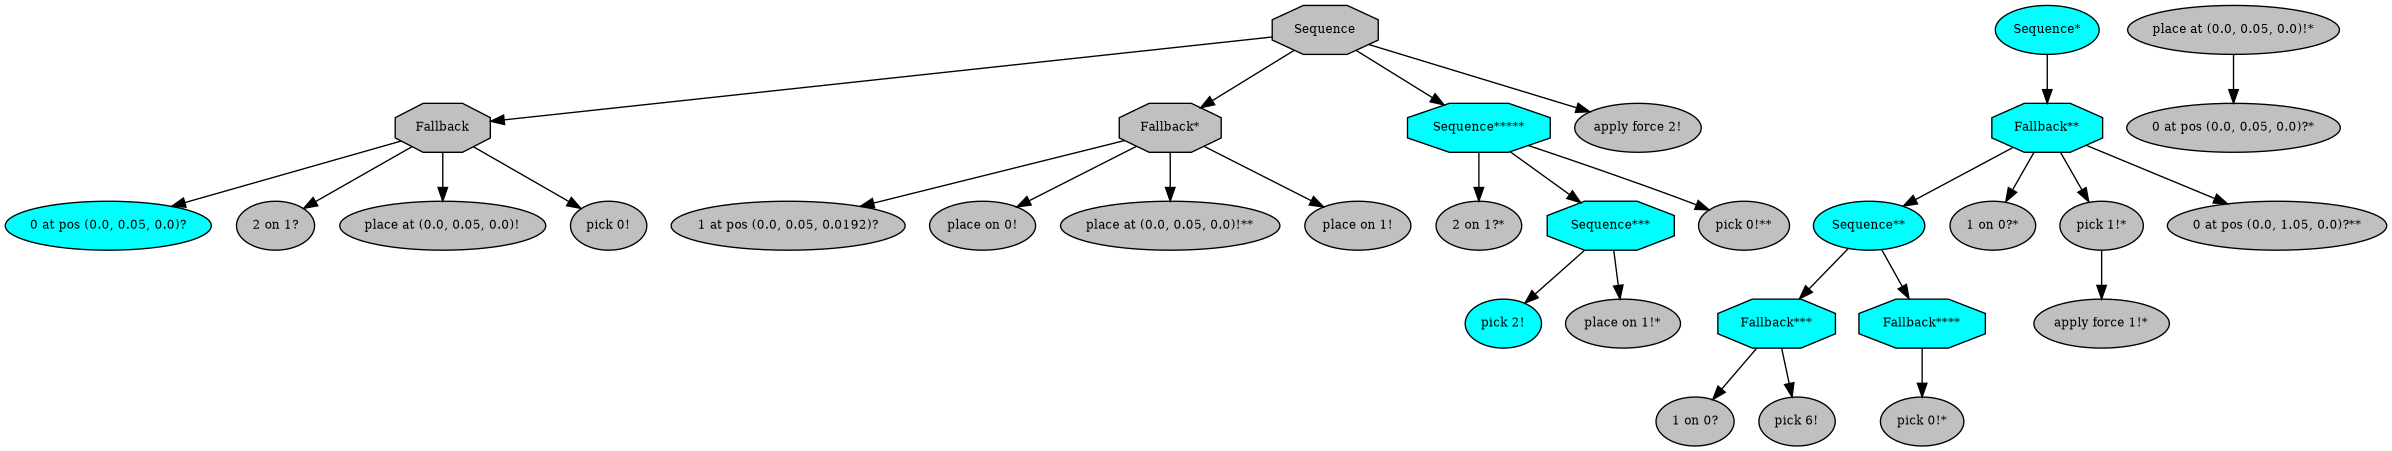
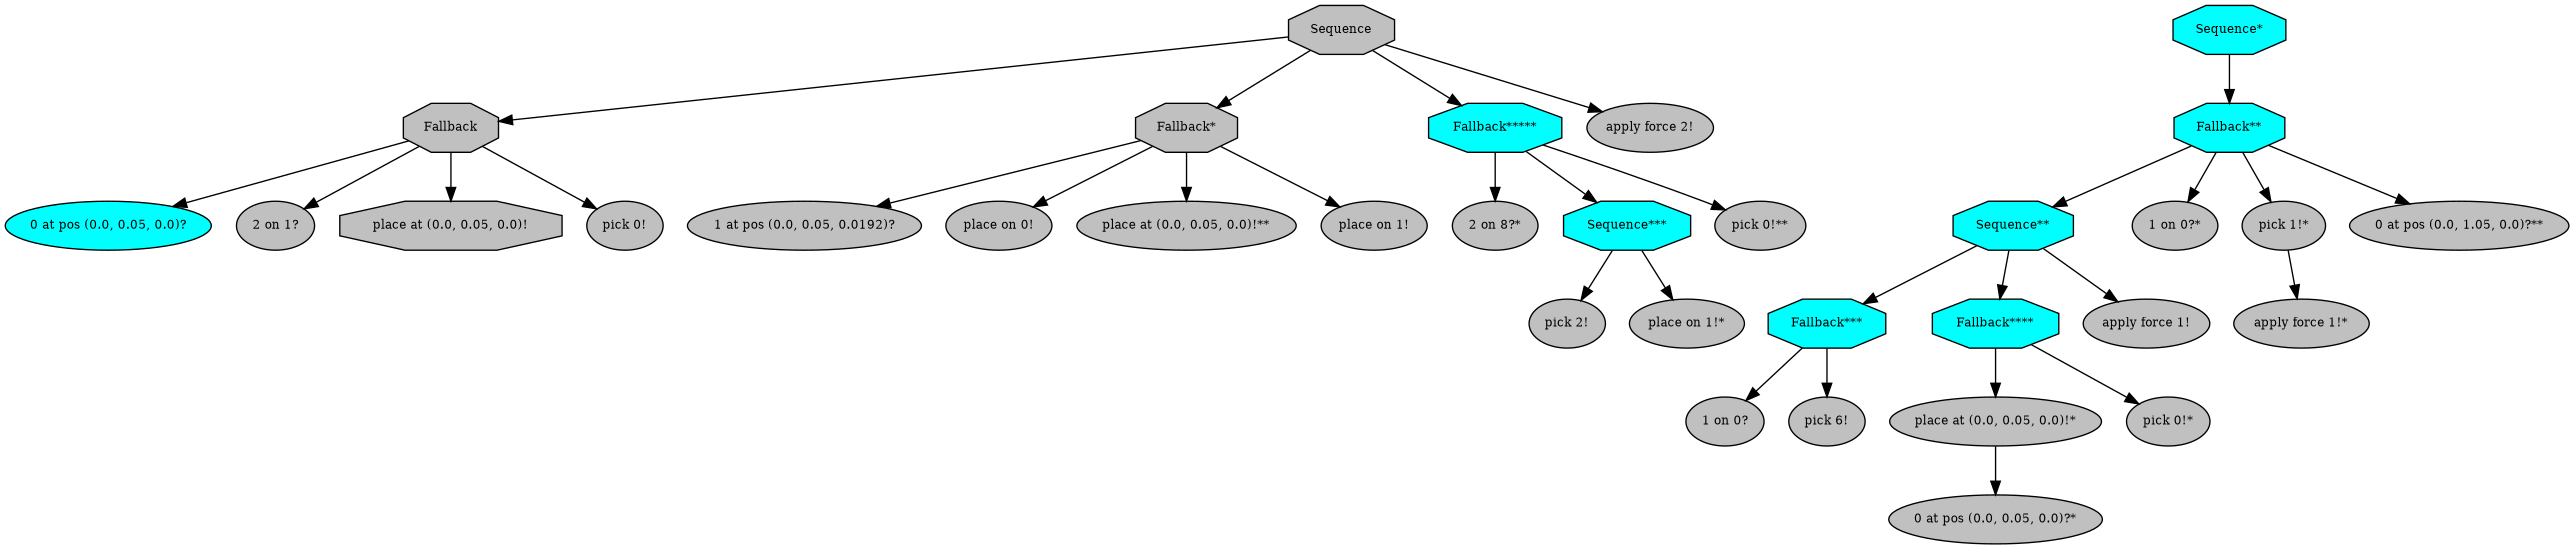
node "Sequence*": shape ellipse -> octagon
node "Sequence*****": label "Sequence*****" -> "Fallback*****"
node "place at (0.0, 0.05, 0.0)!": shape ellipse -> octagon
node "2 on 1?*": label "2 on 1?*" -> "2 on 8?*"
node "Sequence**": shape ellipse -> octagon
node "pick 2!": fillcolor cyan -> gray
node "apply force 1!": added
edge "Fallback****" -> "place at (0.0, 0.05, 0.0)!*": added
